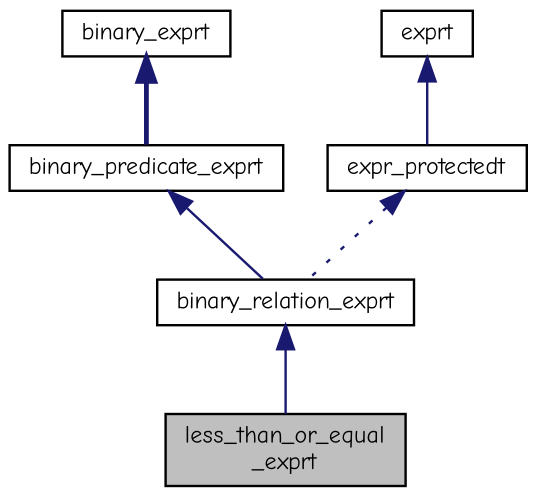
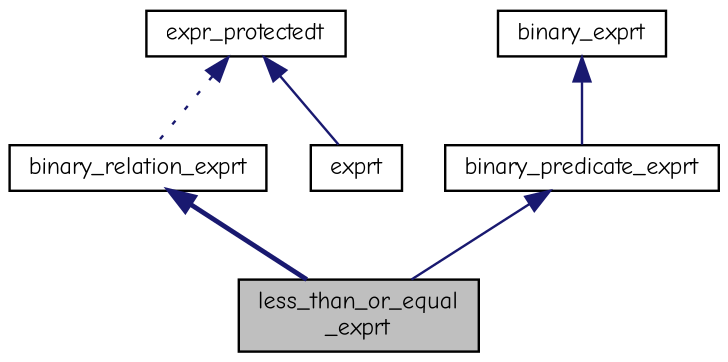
edge "binary_predicate_exprt" -> "binary_exprt": style bold -> solid
edge "expr_protectedt" -> "exprt": reversed
edge "binary_relation_exprt" -> "binary_predicate_exprt": now "less_than_or_equal _exprt" -> "binary_predicate_exprt"
edge "less_than_or_equal _exprt" -> "binary_relation_exprt": style solid -> bold
